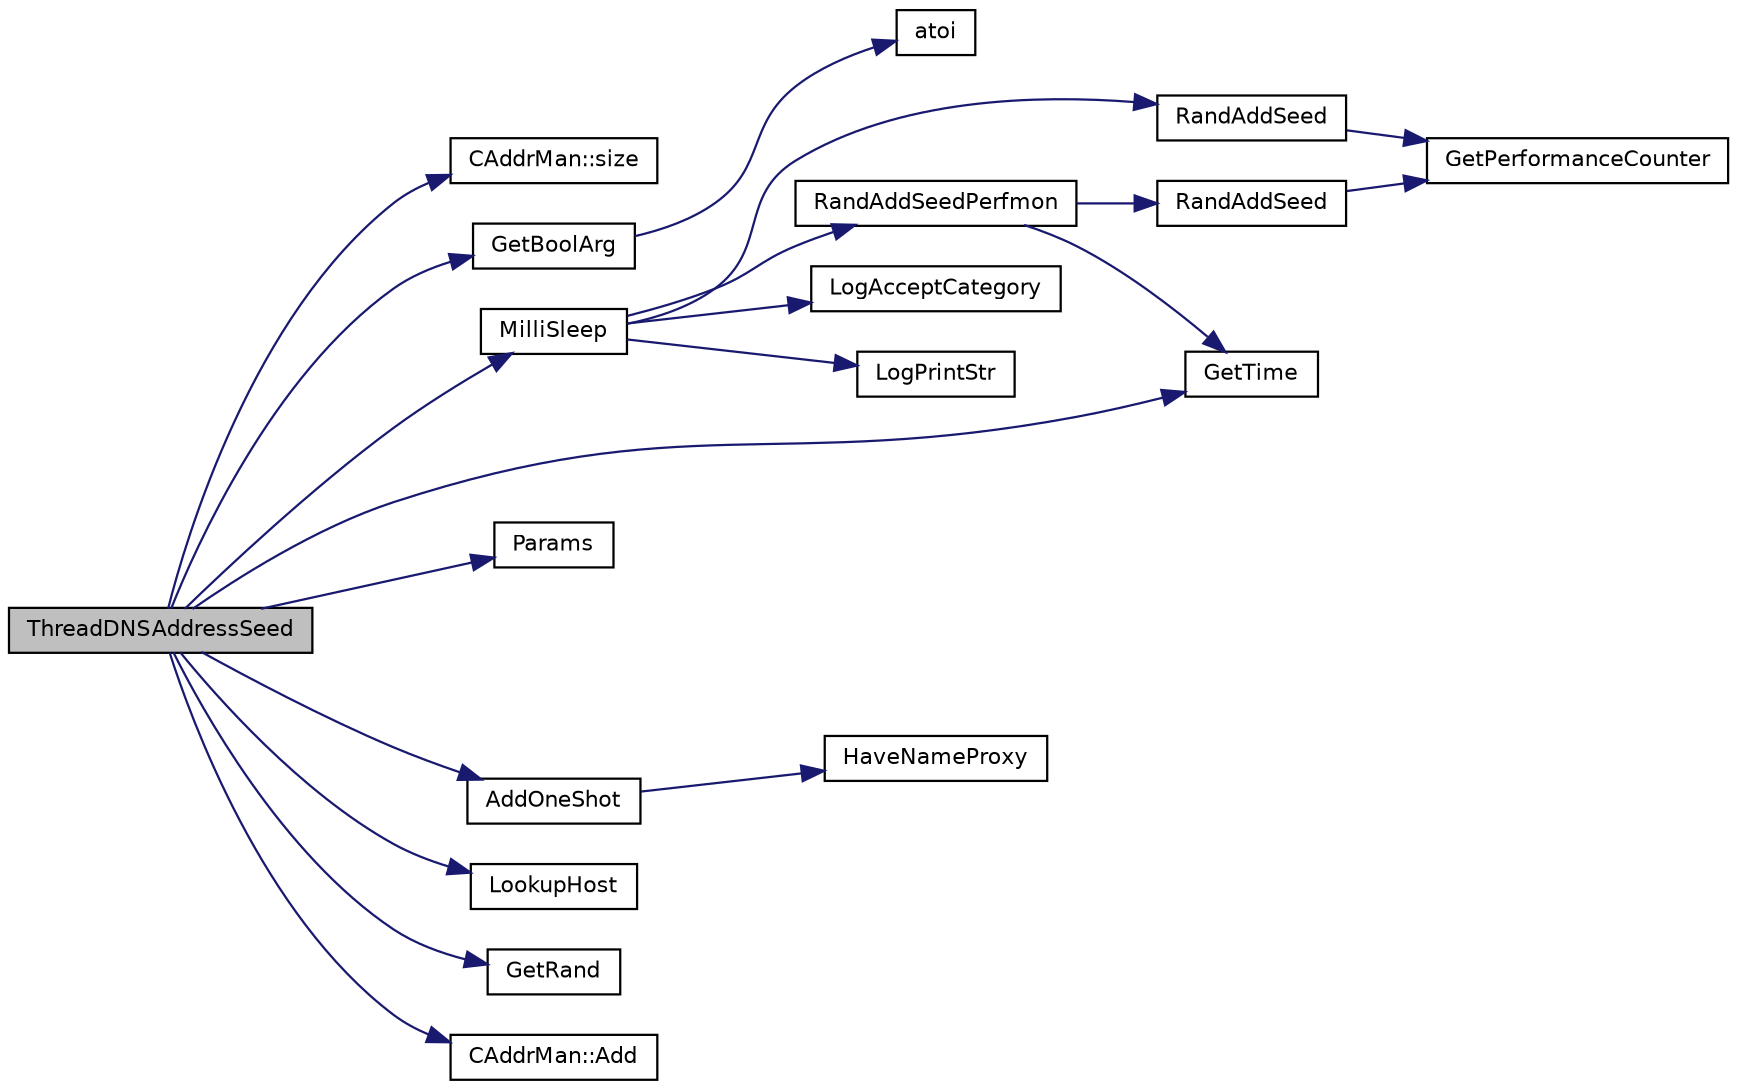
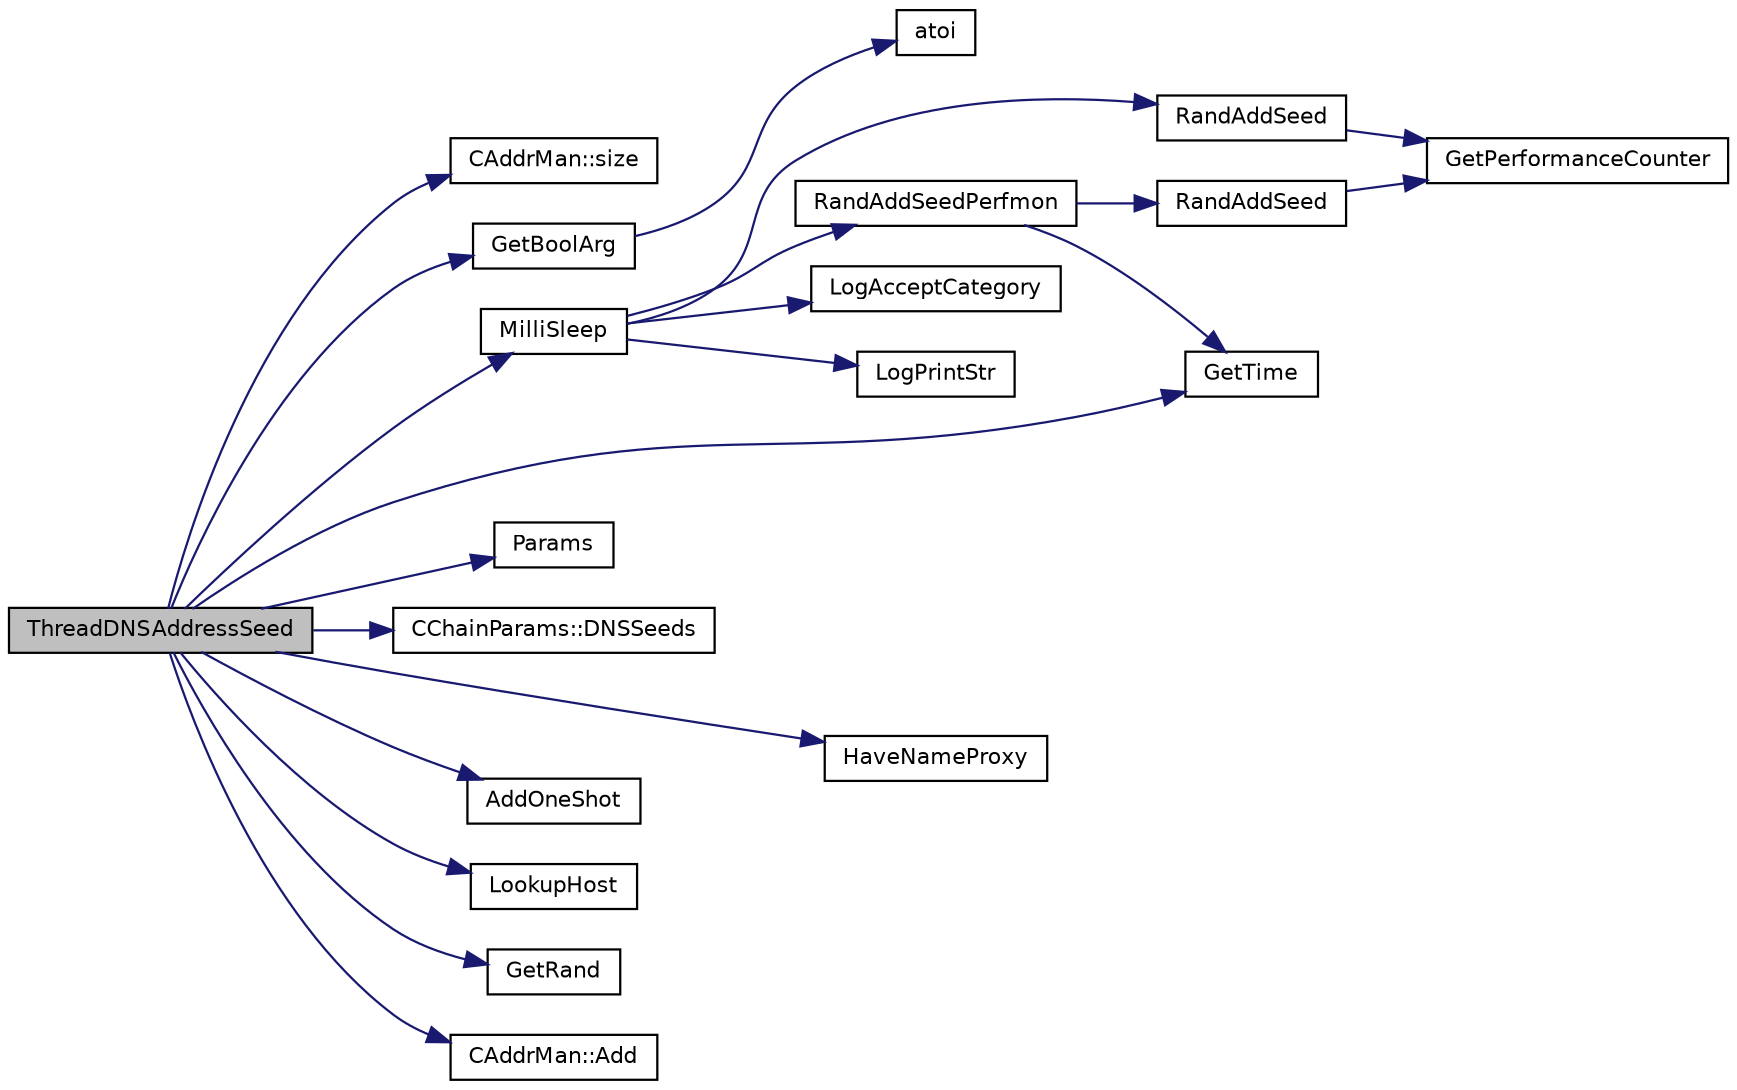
node "CChainParams::DNSSeeds": added
edge "AddOneShot" -> "HaveNameProxy": now "ThreadDNSAddressSeed" -> "HaveNameProxy"
